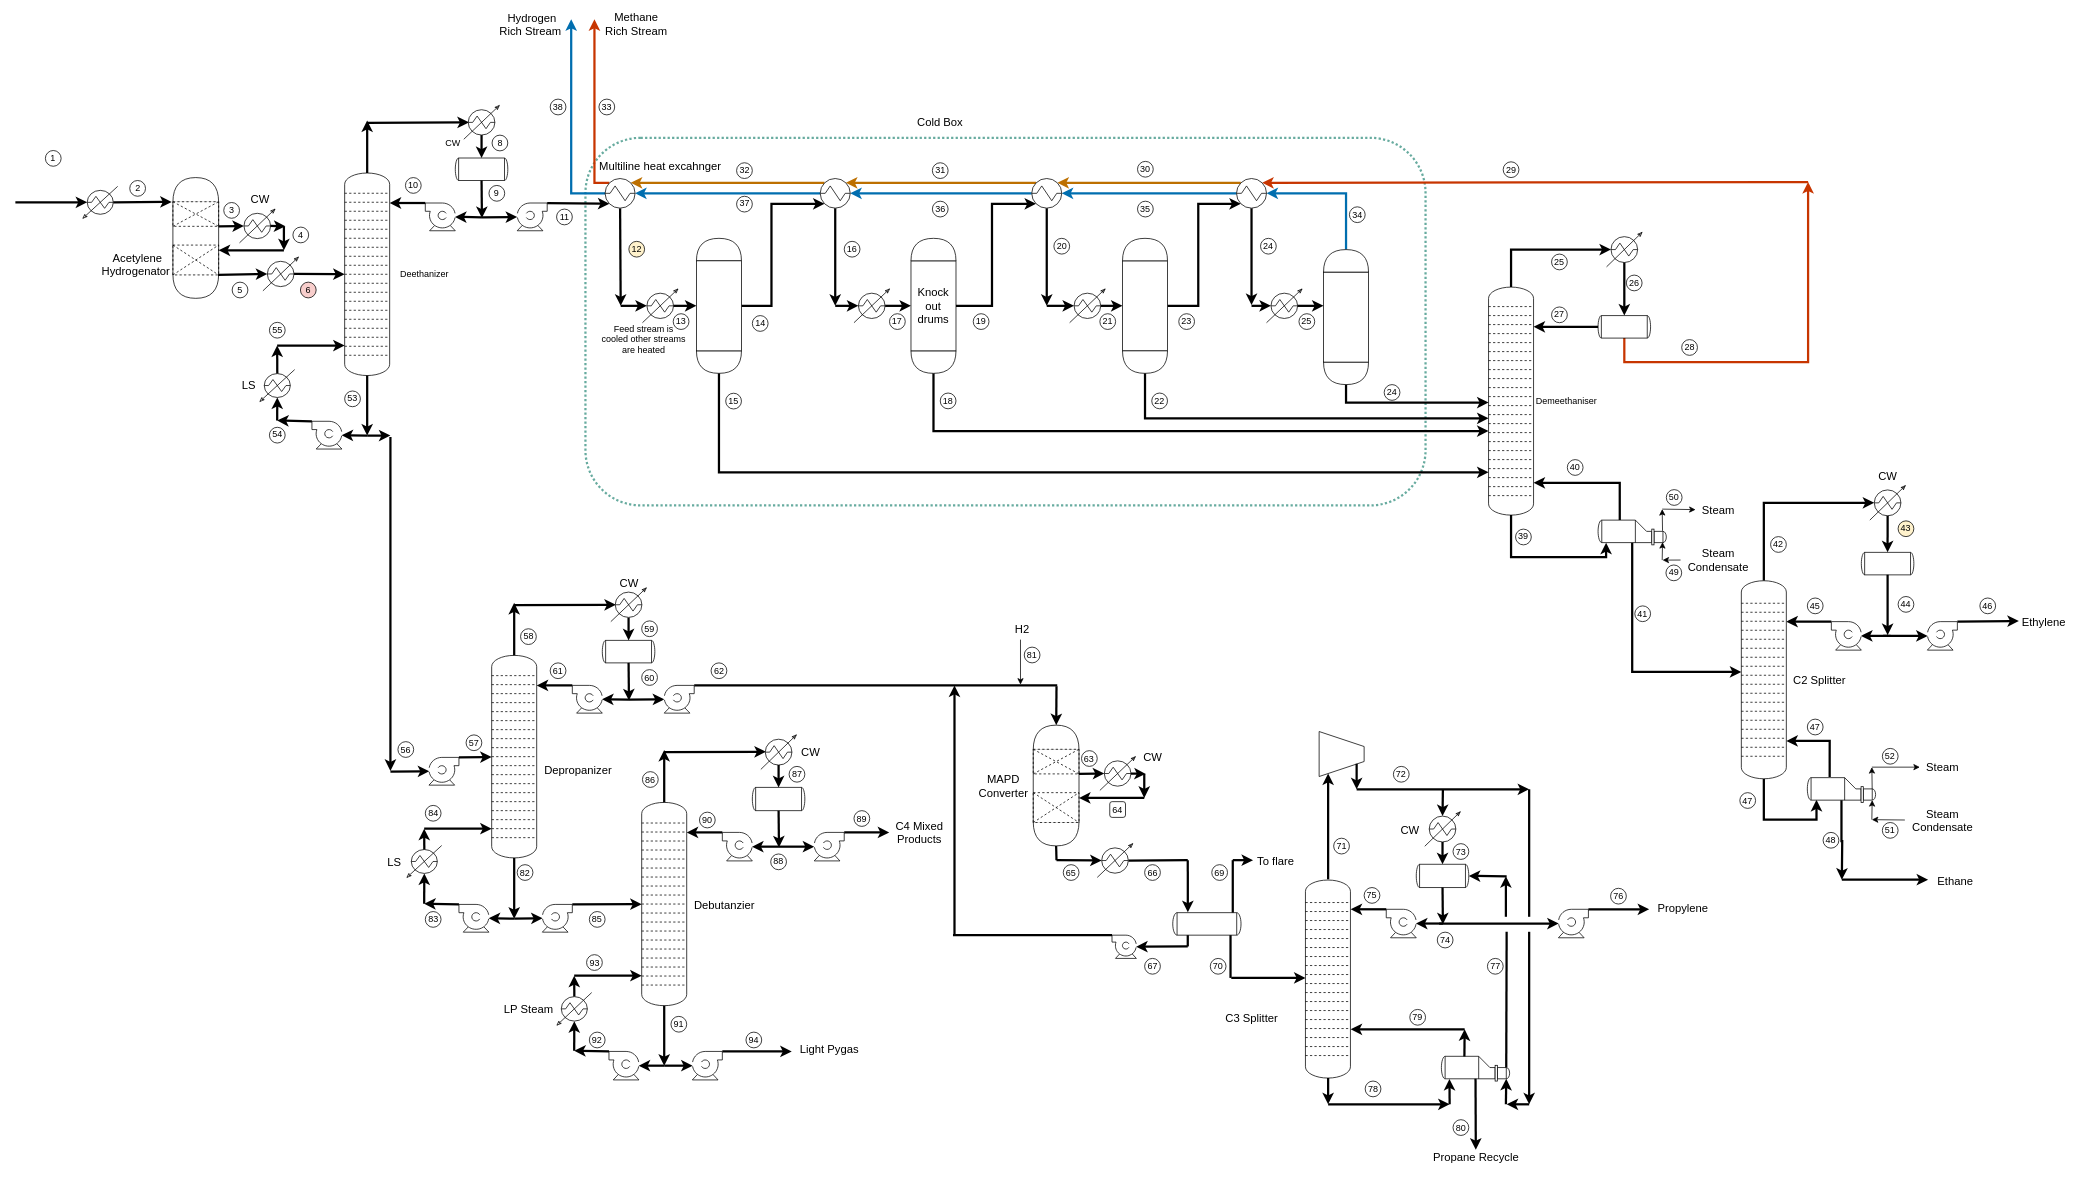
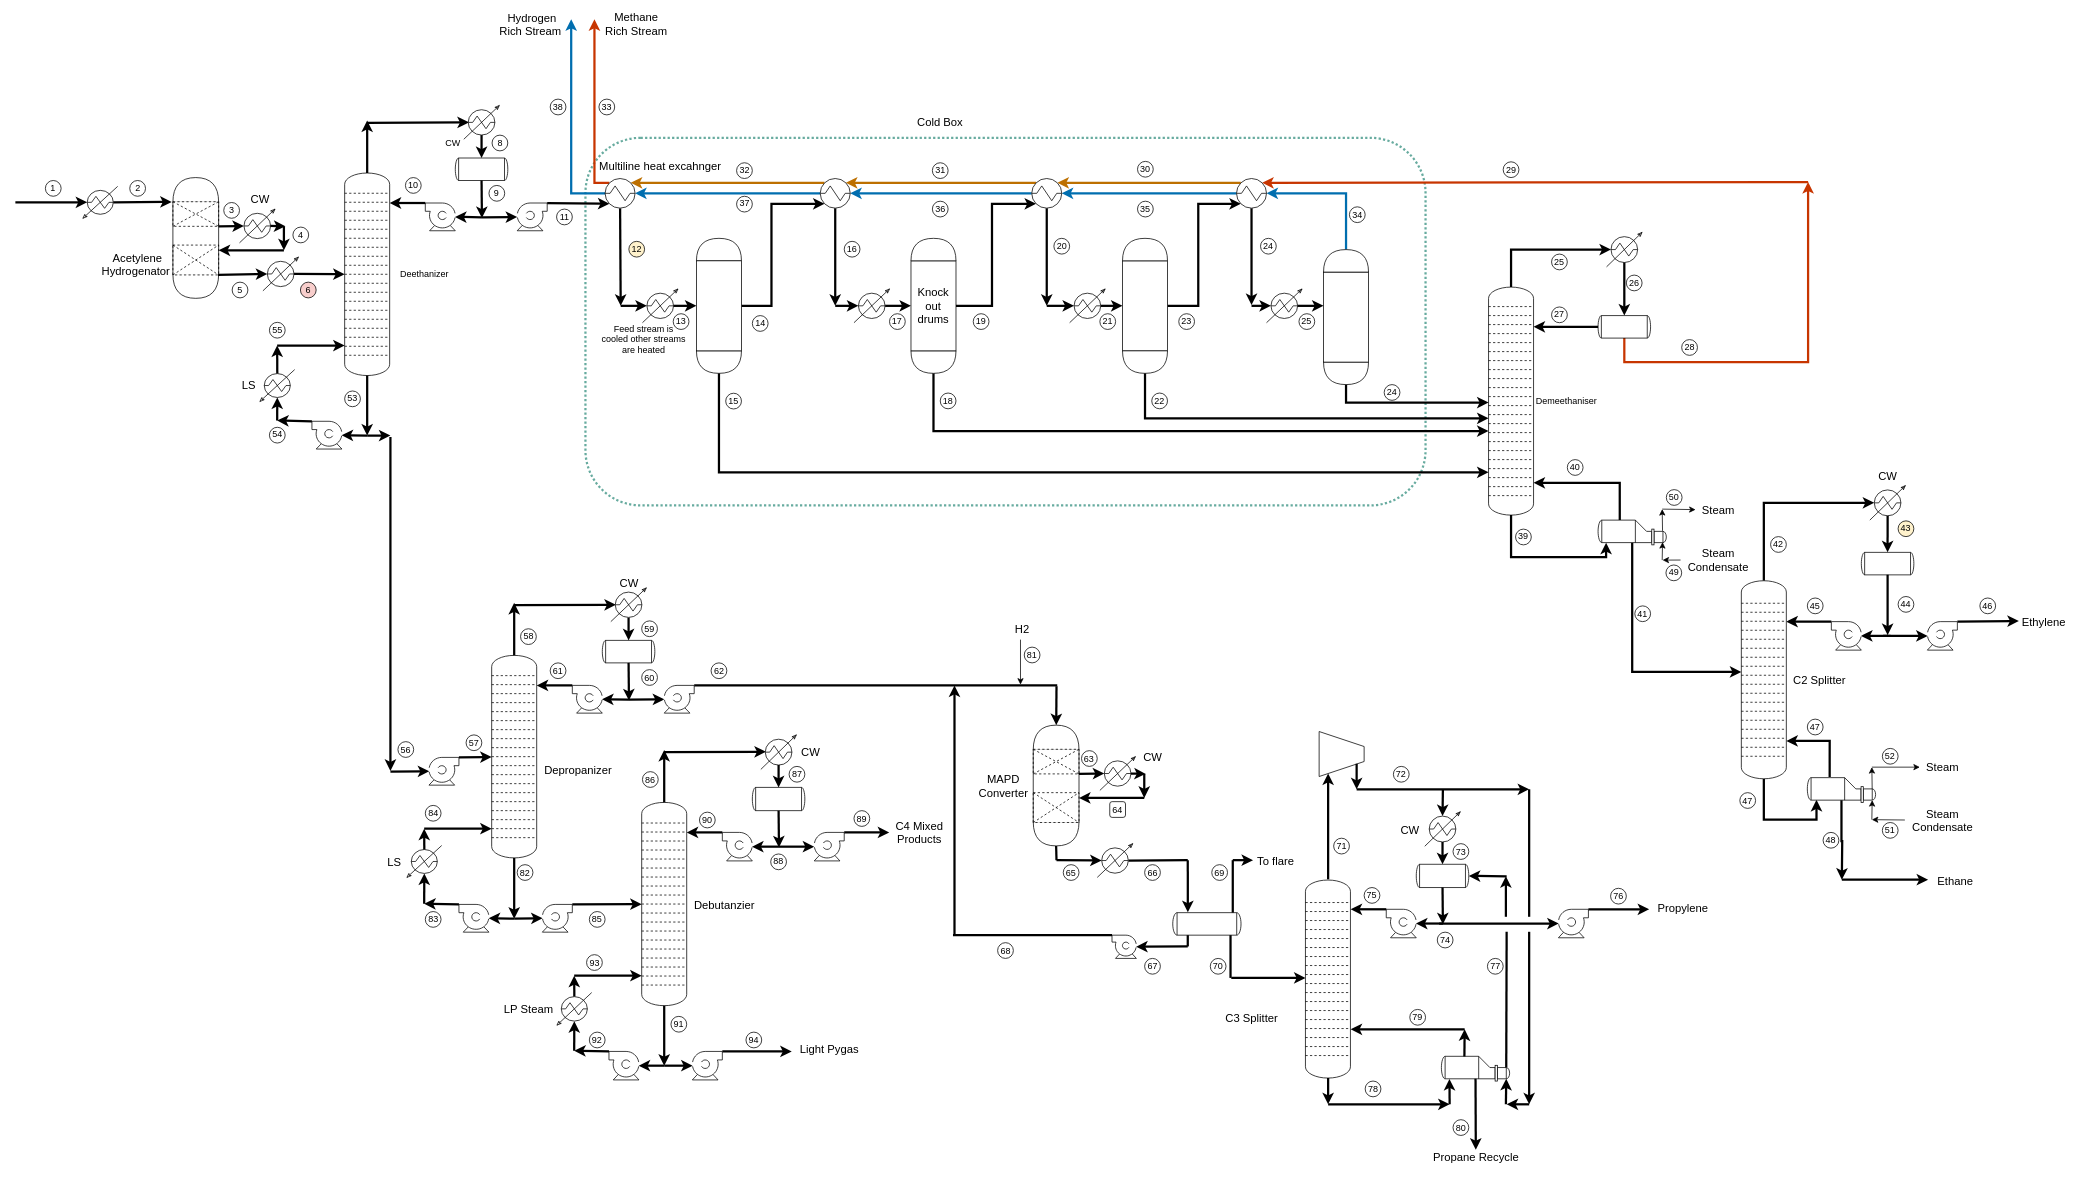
node "1": moved (53, 158) -> (53, 188)
node "68": added
